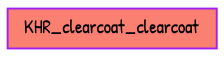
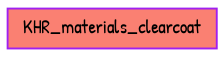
node "KHR_clearcoat_clearcoat": label "KHR_clearcoat_clearcoat" -> "KHR_materials_clearcoat"
